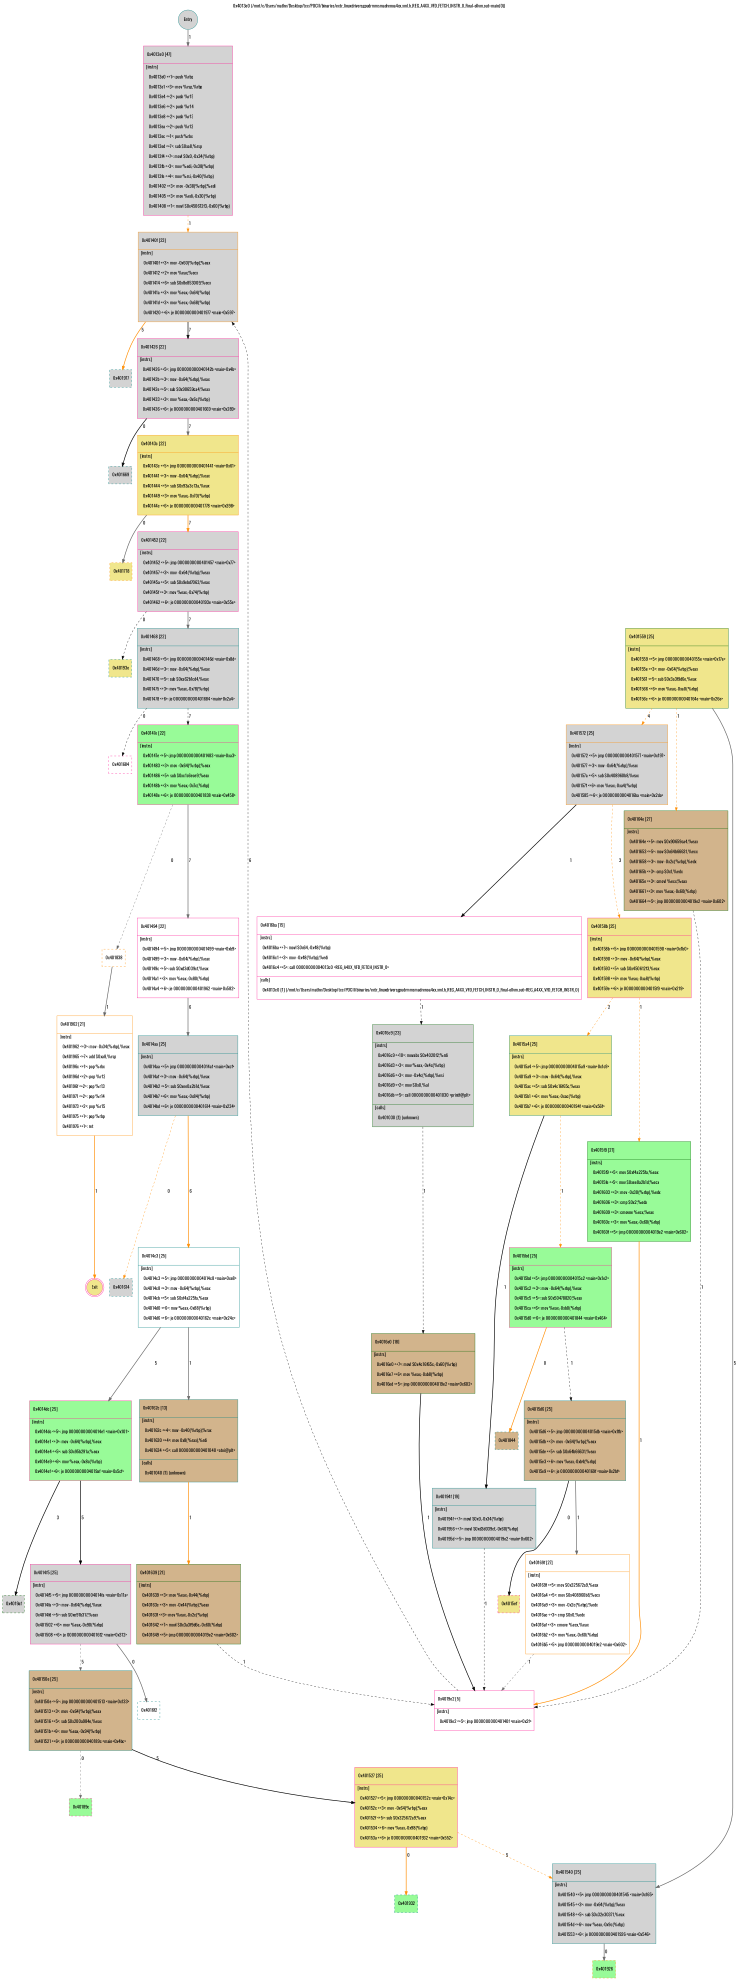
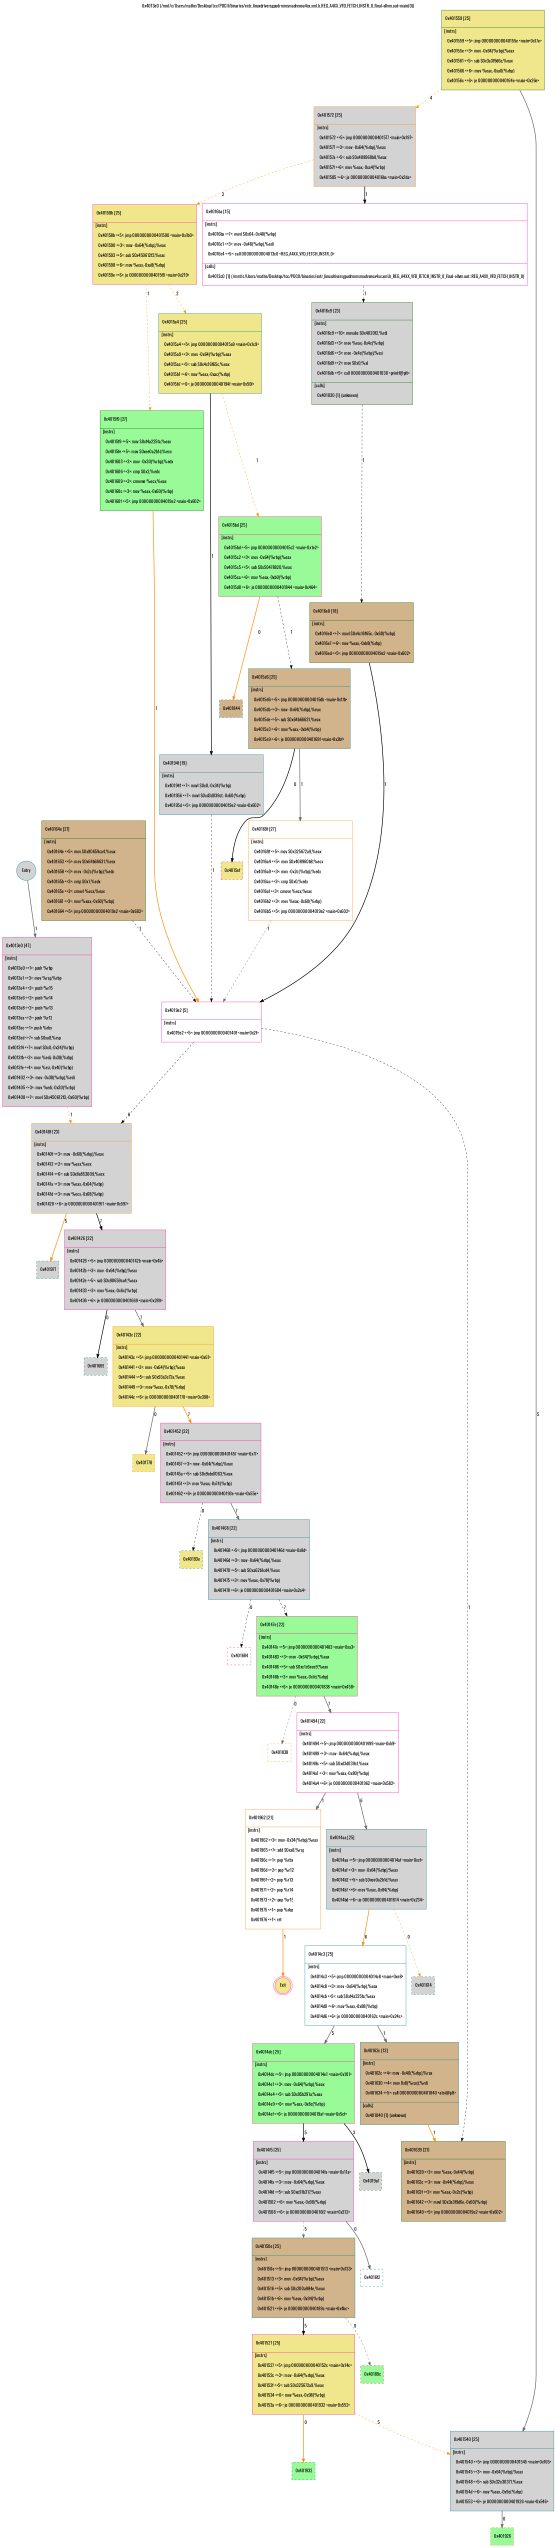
edge "0x401559 [25]" -> "0x40164e [27]": removed, label "1"
edge "0x401838" -> "0x401962 [21]": now "0x401494 [22]" -> "0x401962 [21]"
edge "0x401639 [21]" -> "0x4019e2 [5]": reversed
